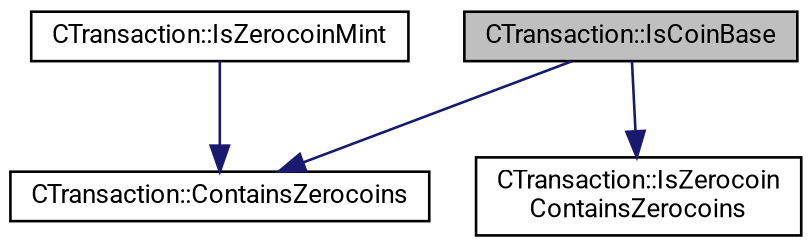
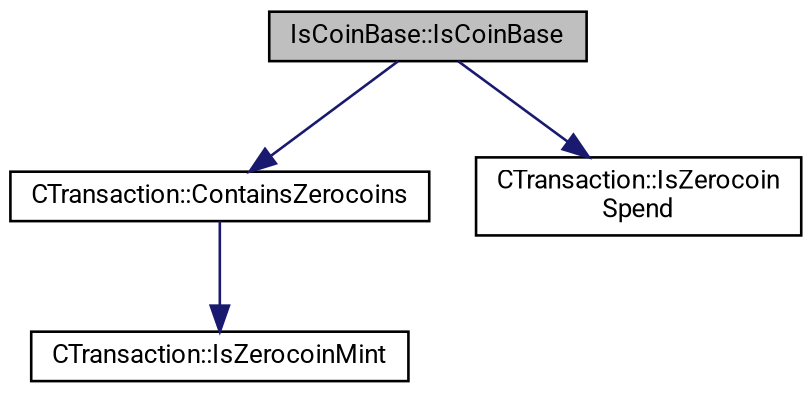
node "CTransaction::IsCoinBase": label "CTransaction::IsCoinBase" -> "IsCoinBase::IsCoinBase"
edge "CTransaction::IsZerocoinMint" -> "CTransaction::ContainsZerocoins": reversed
node "CTransaction::IsZerocoin ContainsZerocoins": label "CTransaction::IsZerocoin ContainsZerocoins" -> "CTransaction::IsZerocoin Spend"
